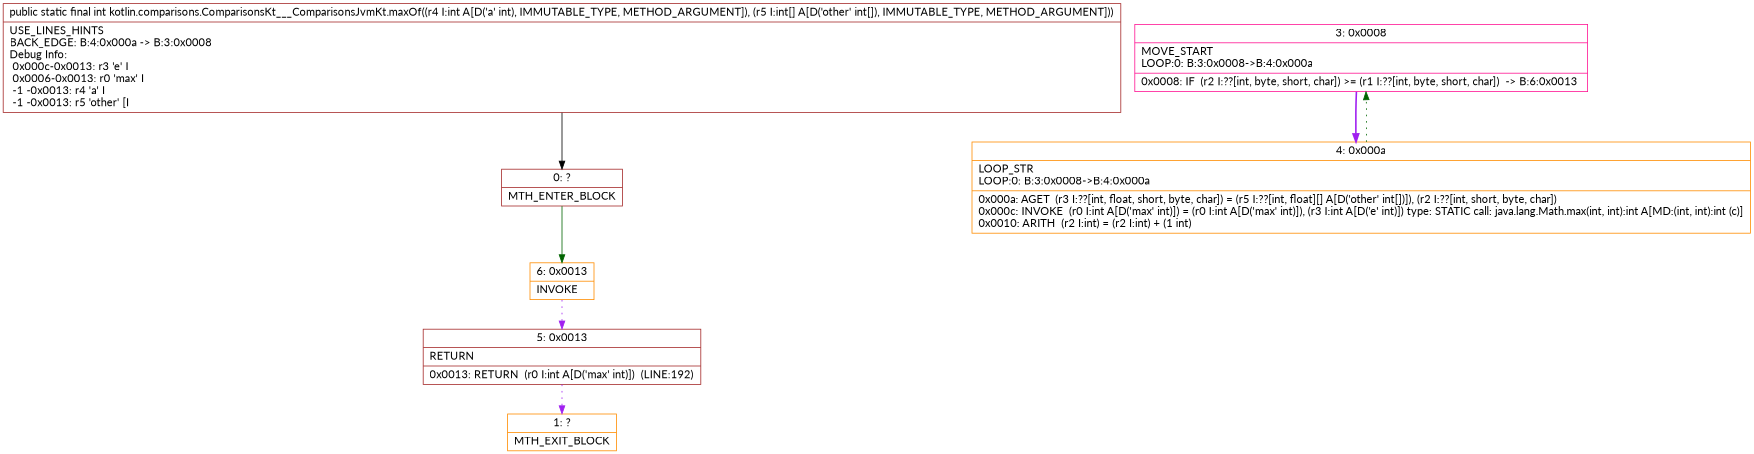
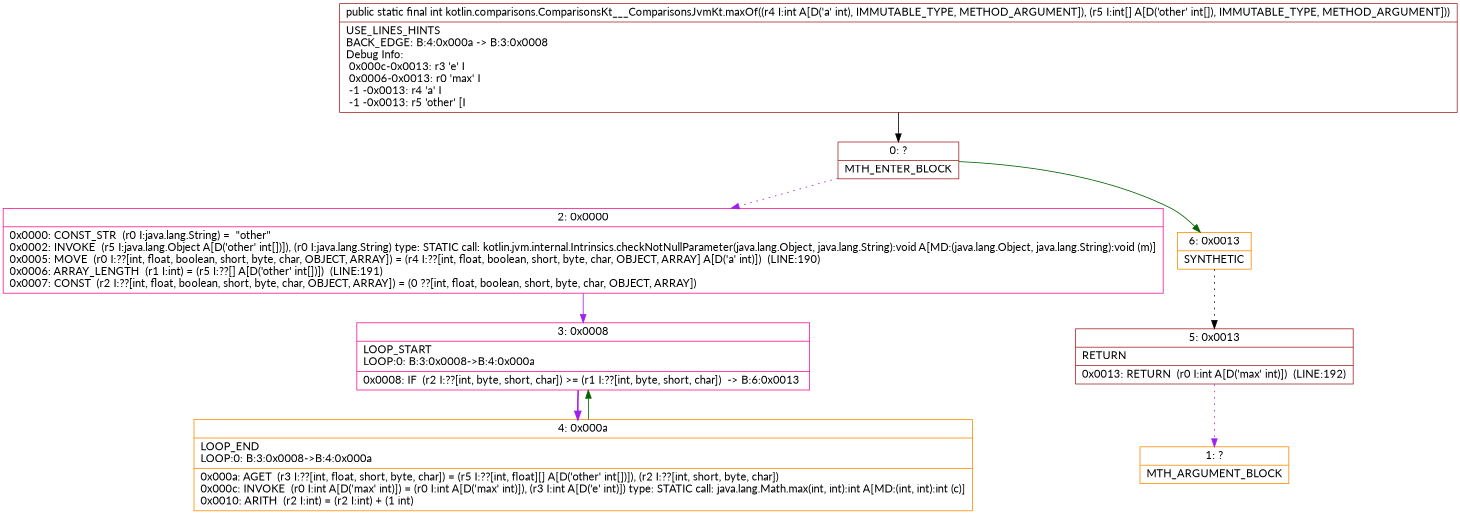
node "3: 0x0008": text "MOVE_START" -> "LOOP_START"
edge "4: 0x000a" -> "3: 0x0008": style dotted -> solid
node "4: 0x000a": text "LOOP_STR" -> "LOOP_END"
node "2: 0x0000": added
node "6: 0x0013": text "INVOKE" -> "SYNTHETIC"
edge "6: 0x0013" -> "5: 0x0013": color purple -> black
node "1: ?": text "MTH_EXIT_BLOCK" -> "MTH_ARGUMENT_BLOCK"
